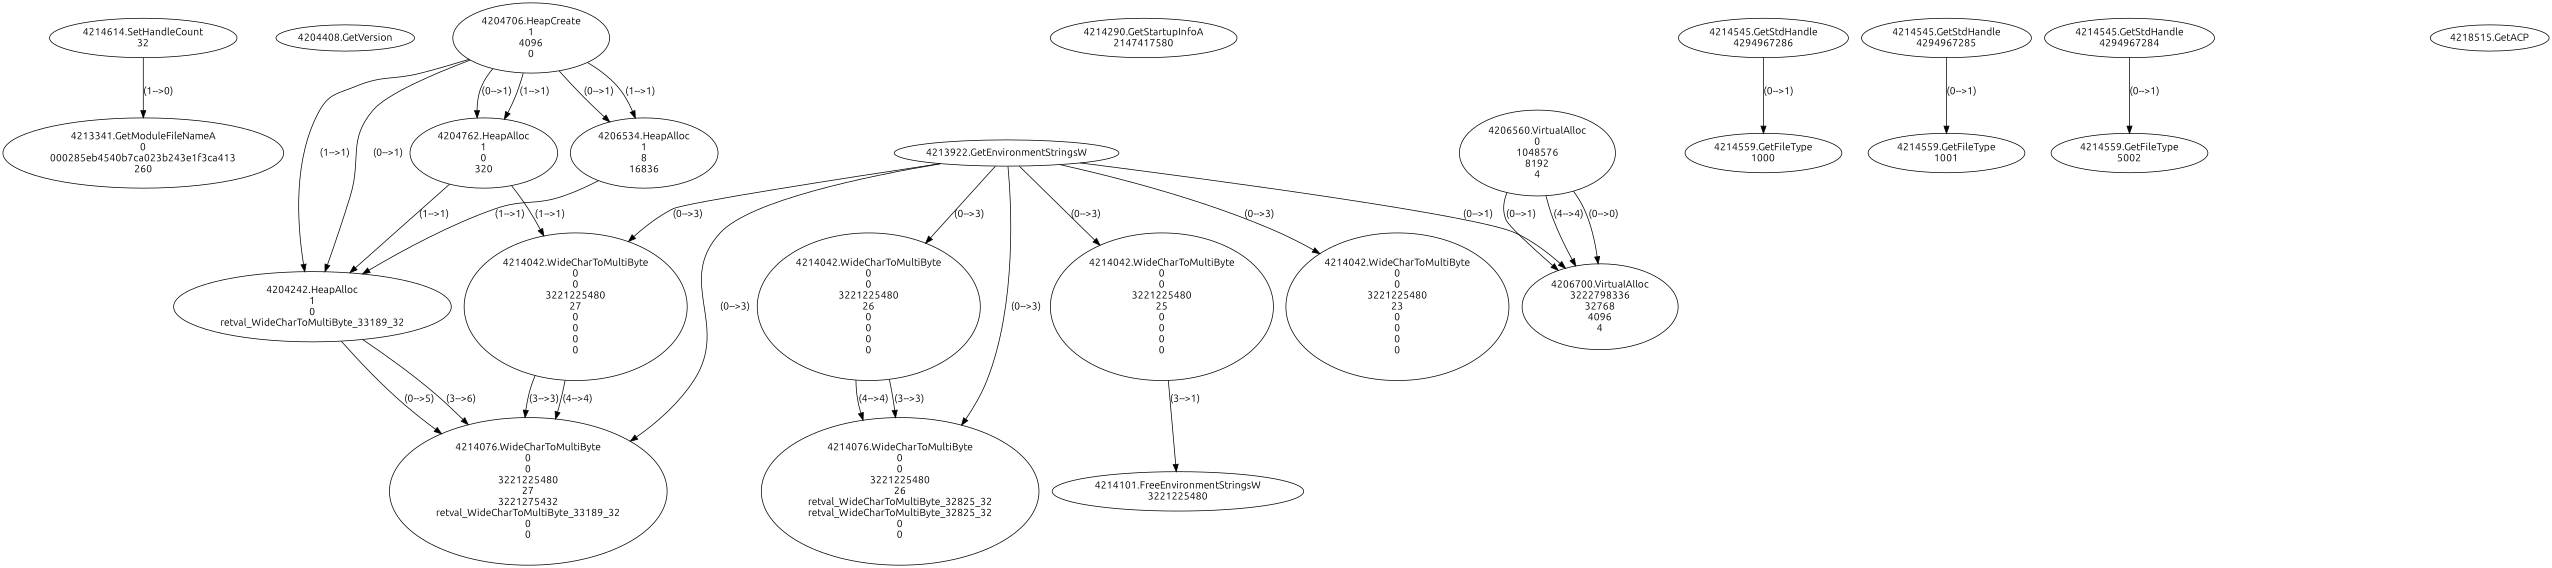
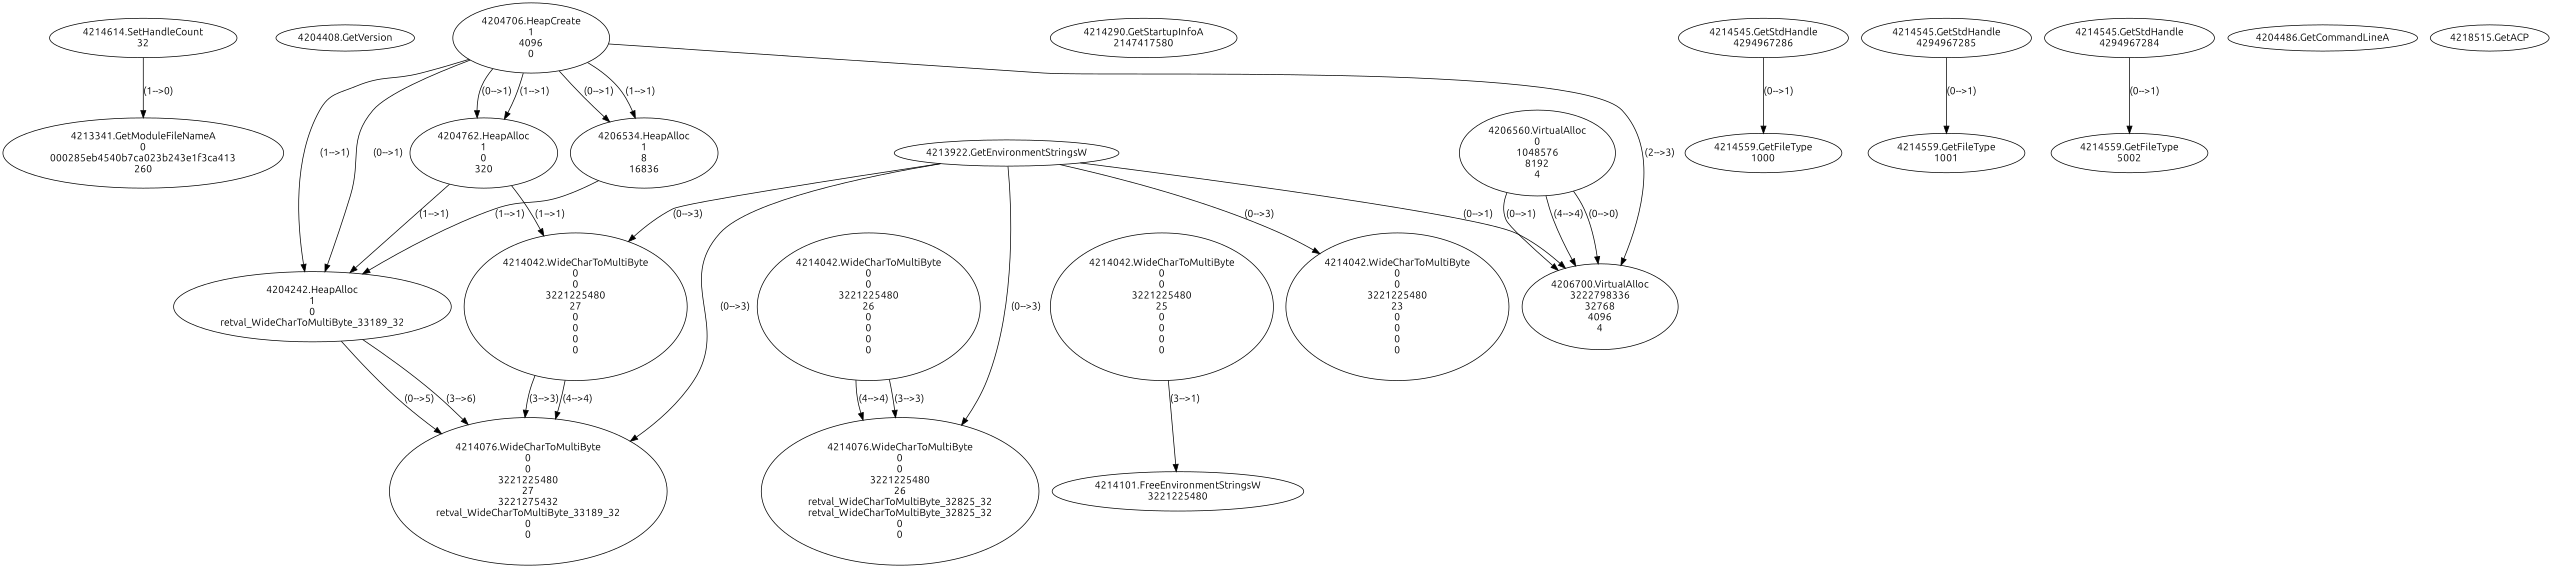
node "4204486.GetCommandLineA": added
edge "4204706.HeapCreate 1 4096 0" -> "4206700.VirtualAlloc 3222798336 32768 4096 4": added, label "(2-->3)"
edge "4213922.GetEnvironmentStringsW" -> "4214042.WideCharToMultiByte 0 0 3221225480 26 0 0 0 0": removed, label "(0-->3)"
edge "4213922.GetEnvironmentStringsW" -> "4214042.WideCharToMultiByte 0 0 3221225480 25 0 0 0 0": removed, label "(0-->3)"
